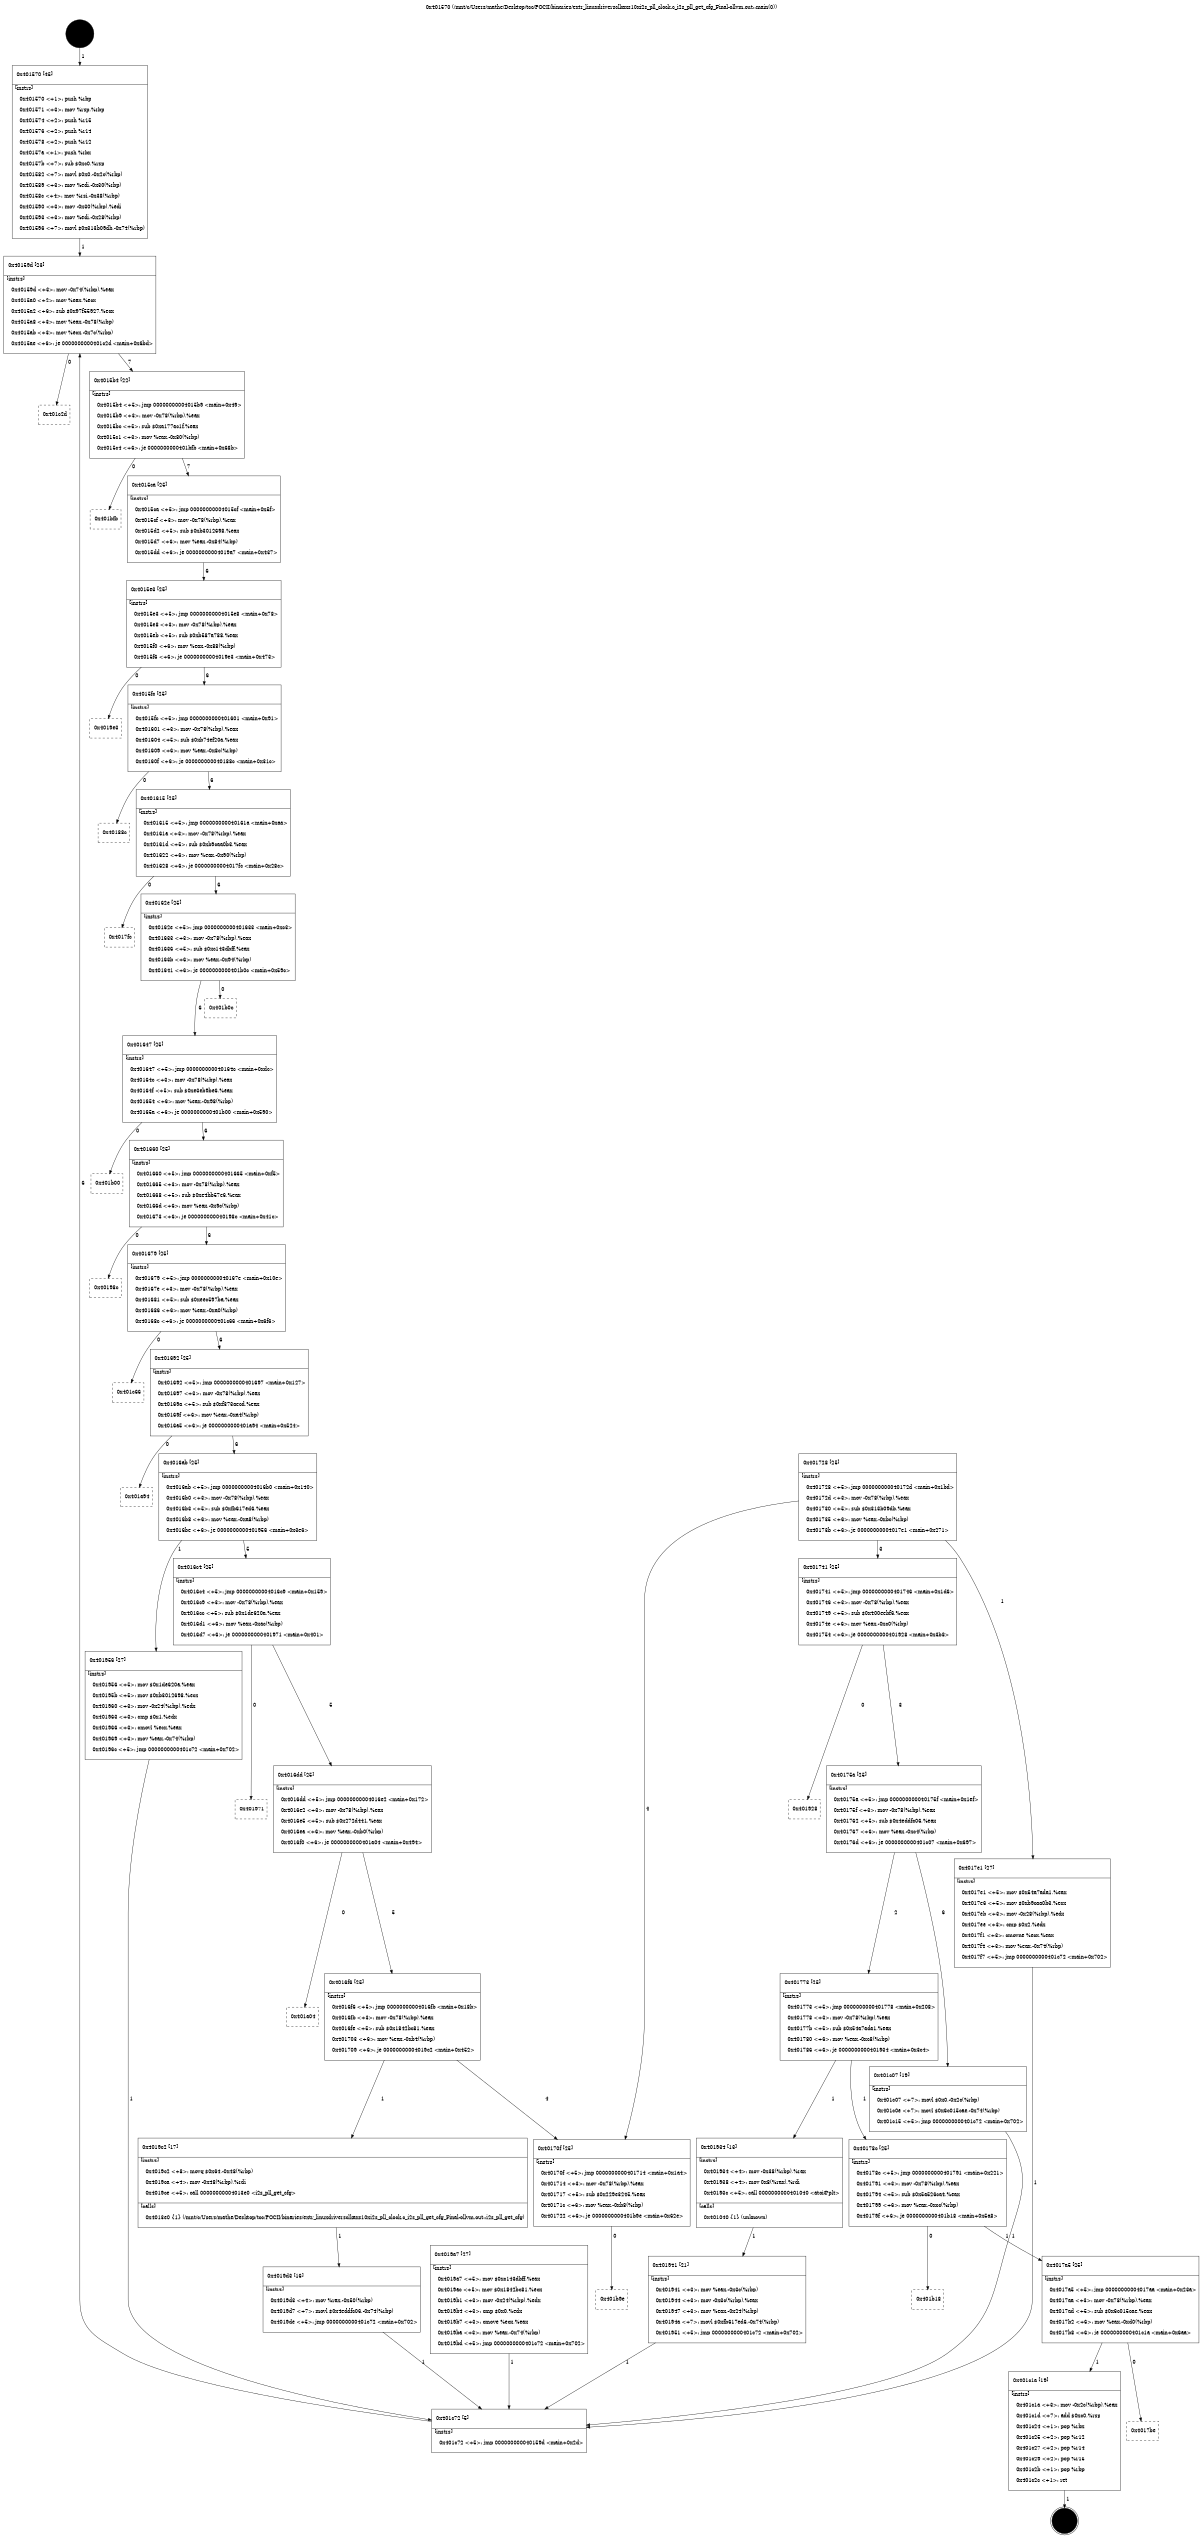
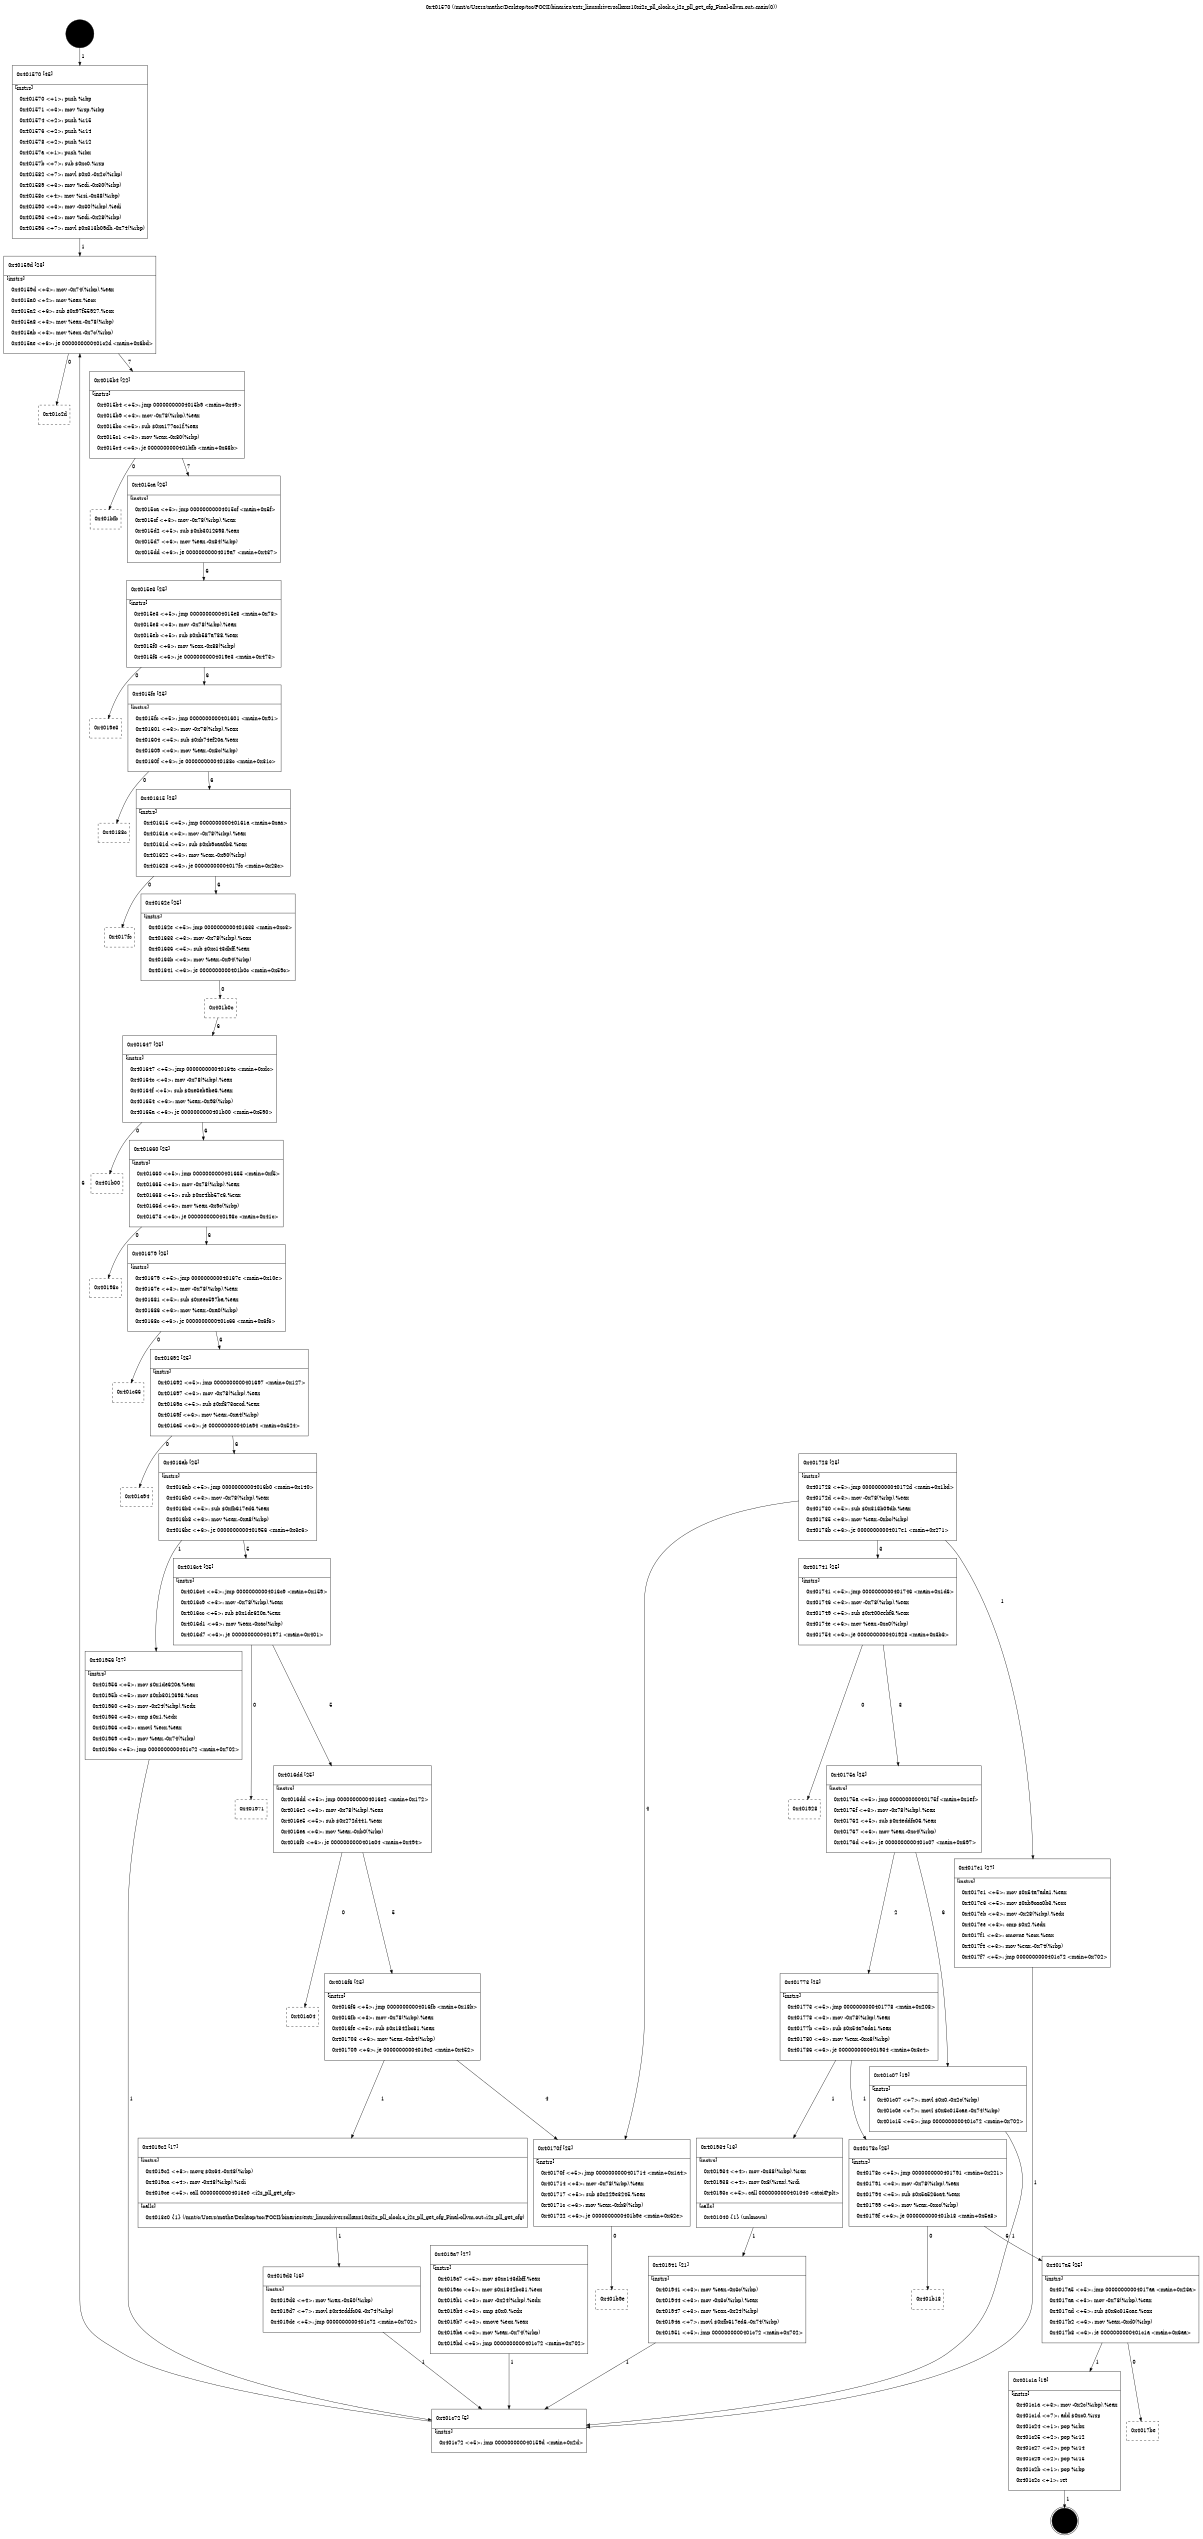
edge "0x40162e [25]" -> "0x401647 [25]": now "0x401b0c" -> "0x401647 [25]"
edge "0x40178c [25]" -> "0x4017a5 [25]": label " 1" -> " 6"
